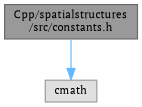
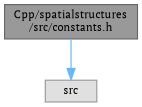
node "cmath": label "cmath" -> "src"
